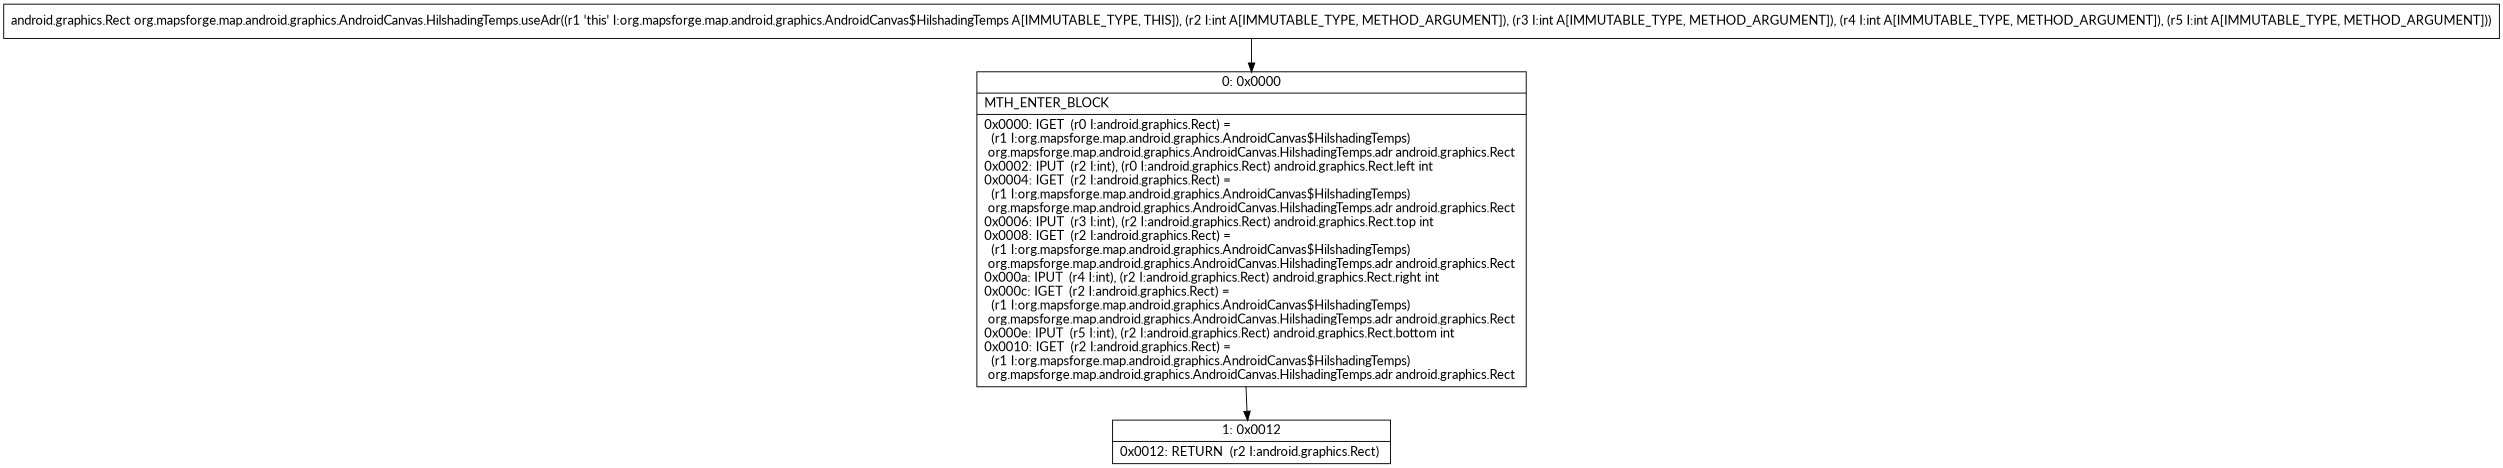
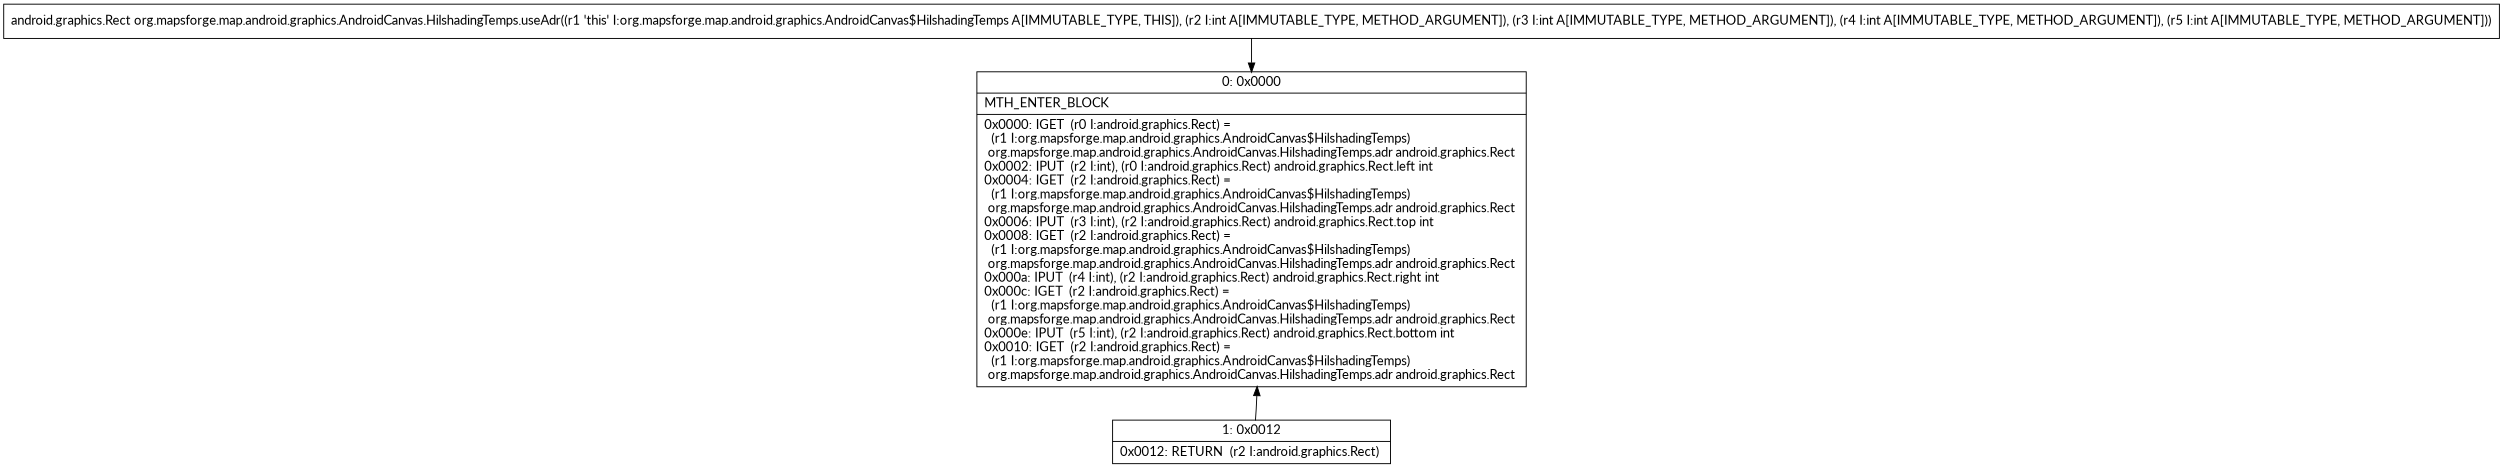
edge "0: 0x0000" -> "1: 0x0012": reversed
